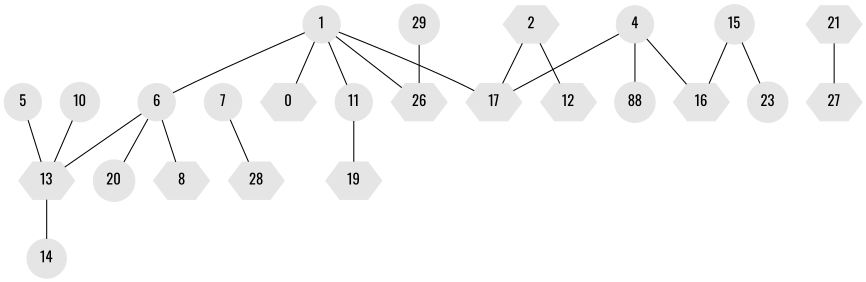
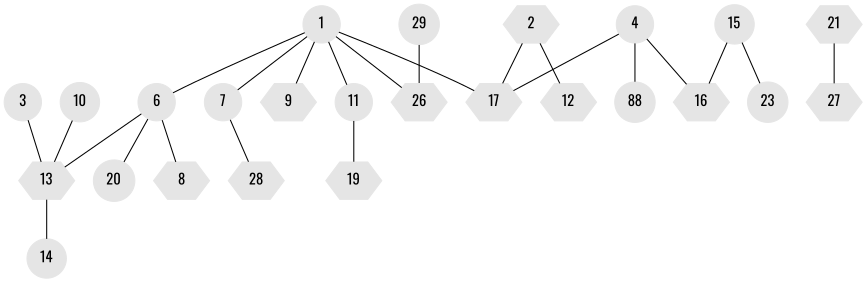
edge "1" -- "7": added
node "5": label "5" -> "3"
node "0": label "0" -> "9"
